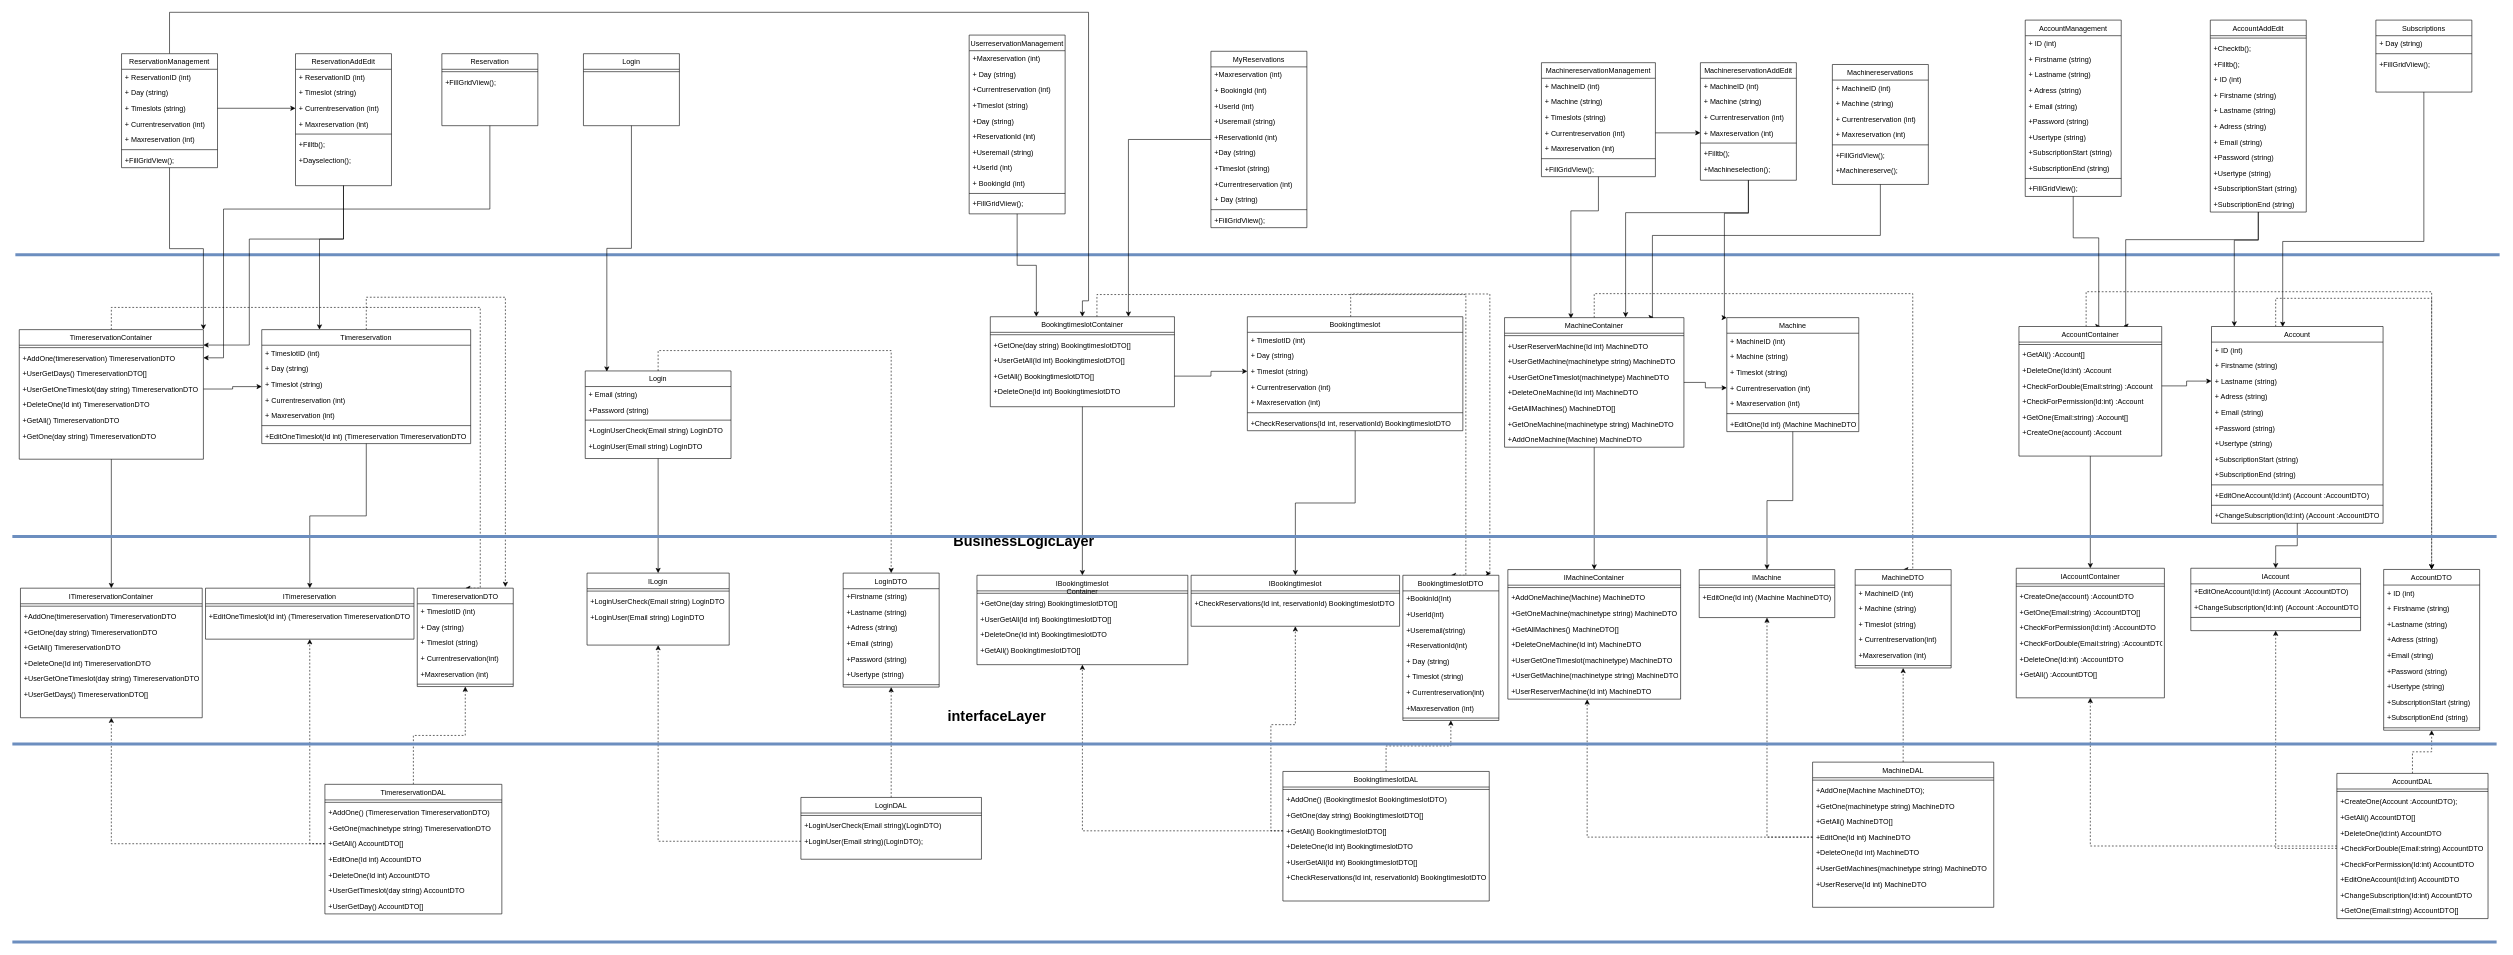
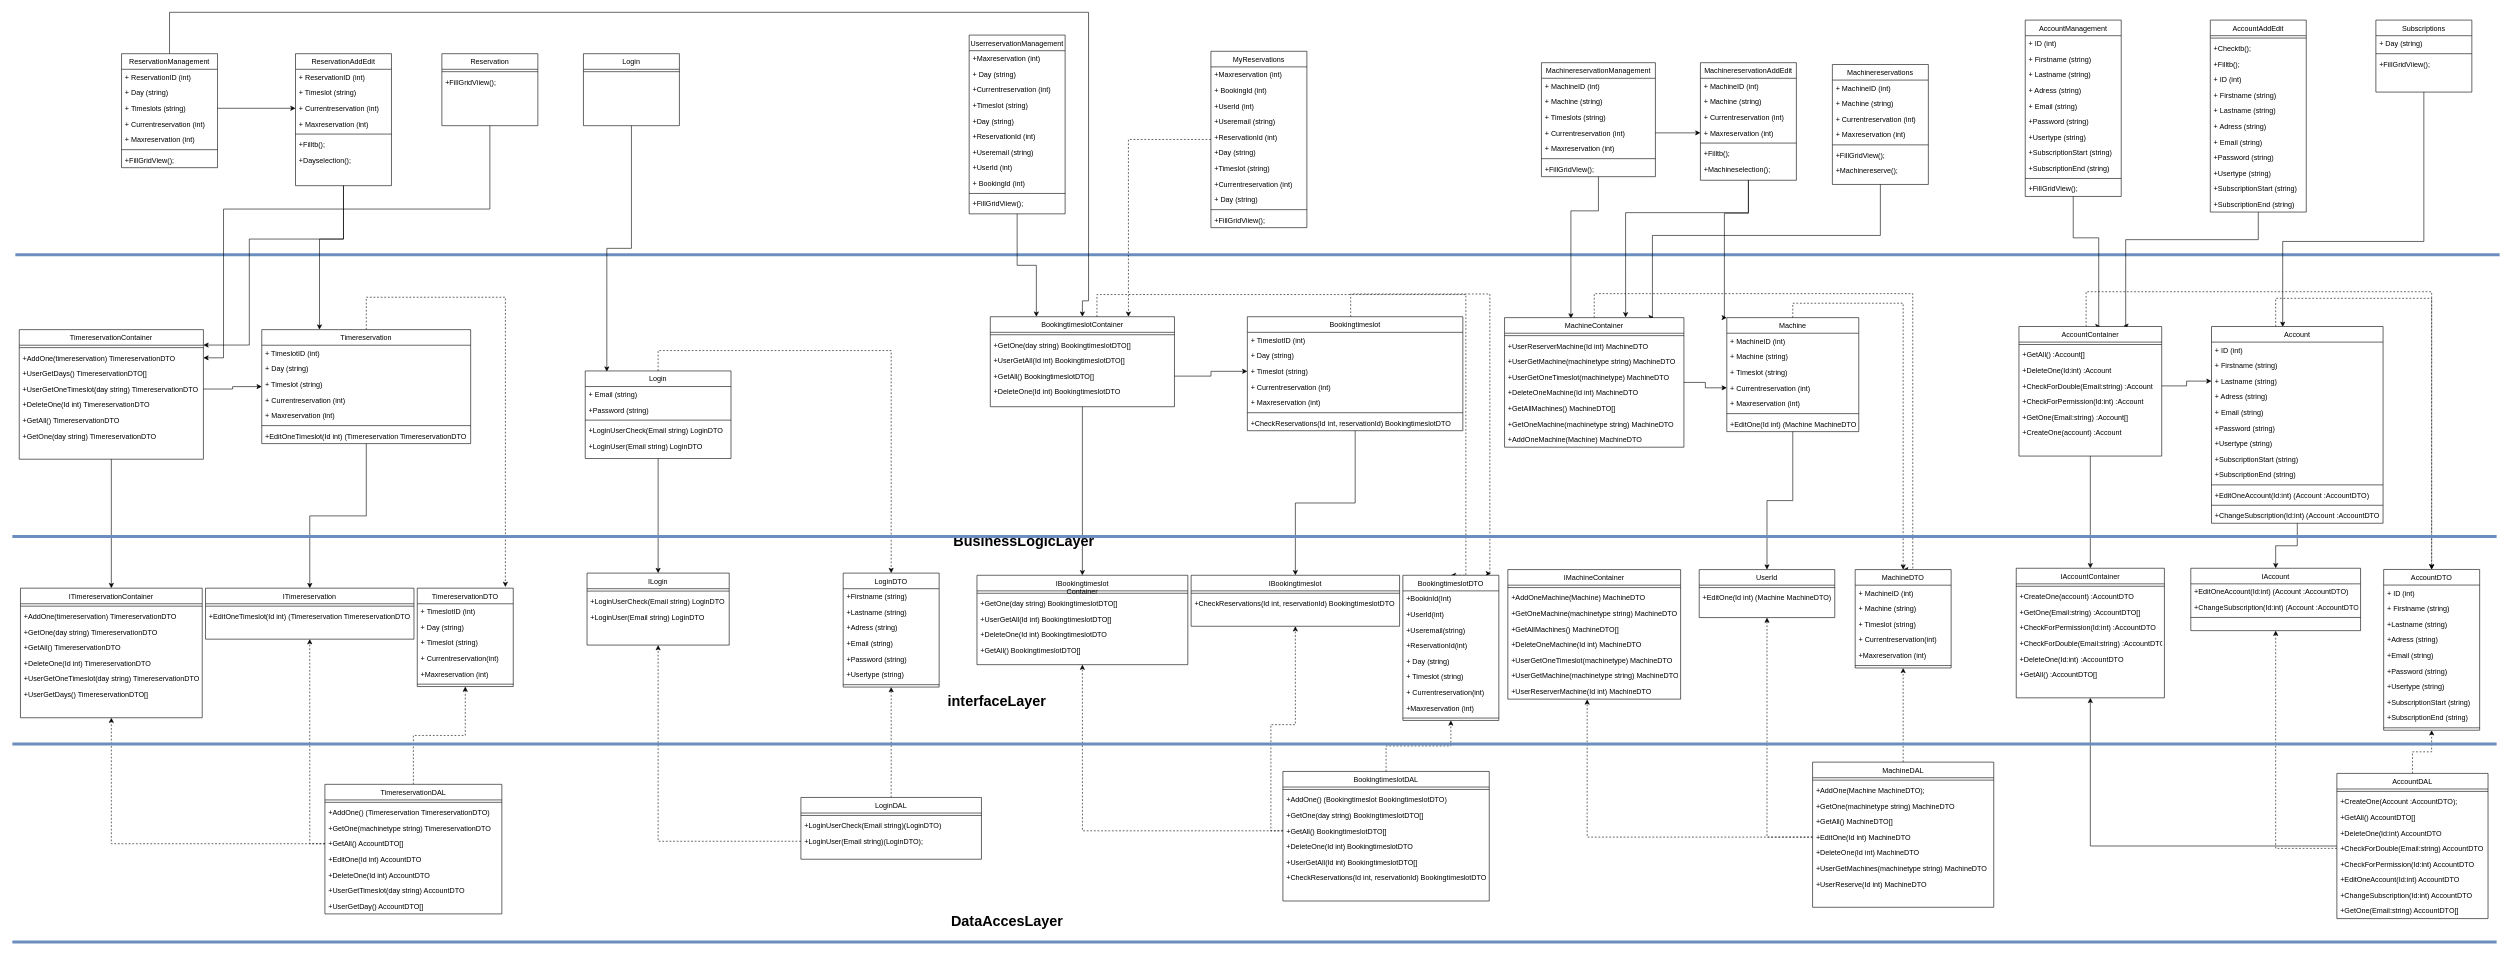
edge "MyReservations" -> "BookingtimeslotContainer": style solid -> dashed
edge "ReservationManagement" -> "TimereservationContainer": removed
edge "TimereservationContainer" -> "TimereservationDTO": removed
edge "AccountAddEdit" -> "Account": removed
edge "MachineContainer" -> "IMachineContainer": removed
edge "Machine" -> "MachineDTO": added
node "IMachine": label "IMachine" -> "UserId"
node "interfaceLayer": moved (997, 717) -> (997, 702)
edge "AccountDAL" -> "IAccountContainer": style dashed -> solid
node "DataAccesLayer": added
